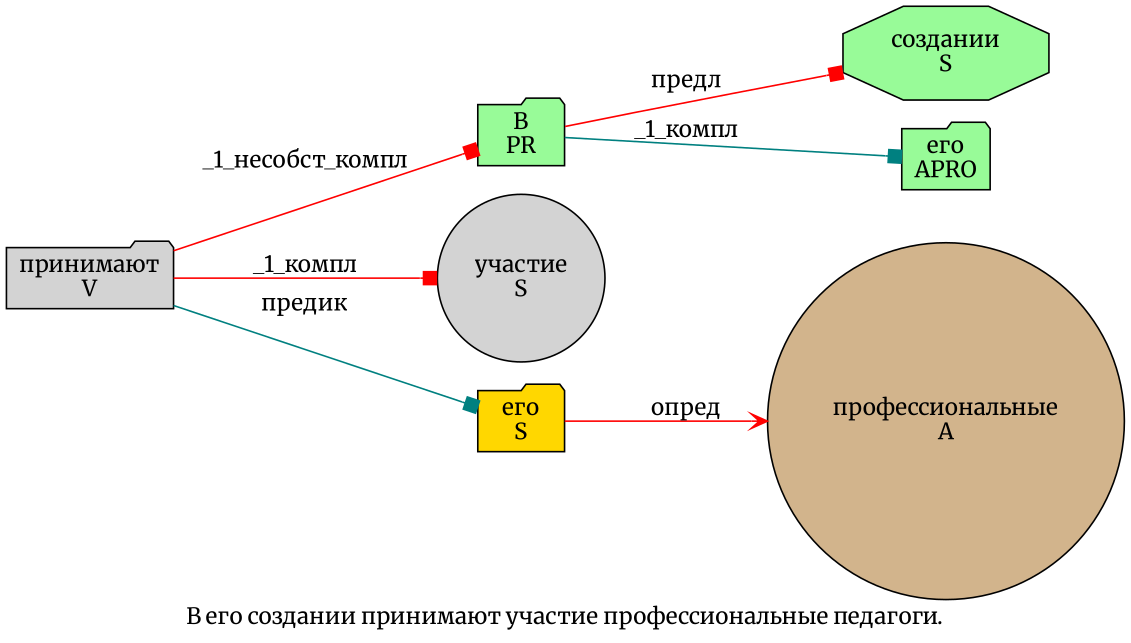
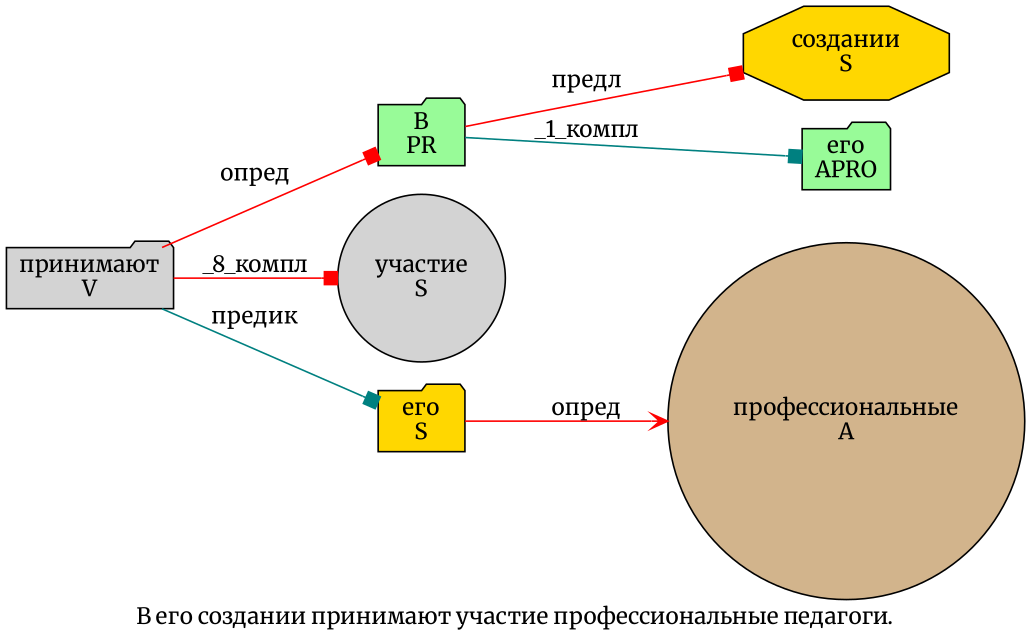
node "создании S": fillcolor palegreen -> gold
edge "принимают V" -> "В PR": label "_1_несобст_компл" -> "опред"
edge "принимают V" -> "участие S": label "_1_компл" -> "_8_компл"
